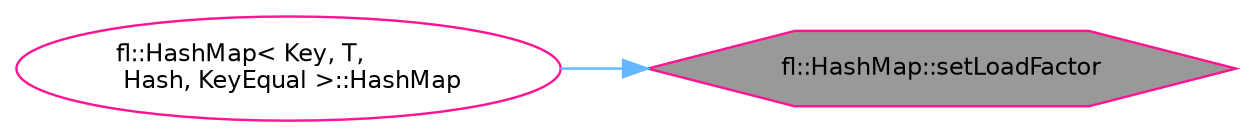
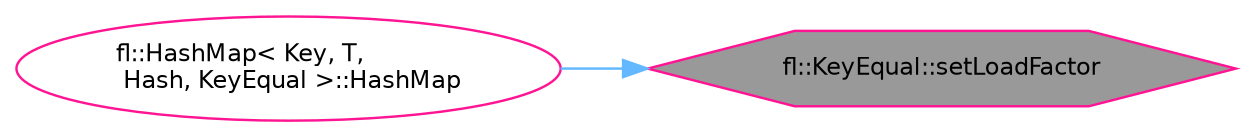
node "fl::HashMap::setLoadFactor": label "fl::HashMap::setLoadFactor" -> "fl::KeyEqual::setLoadFactor"
